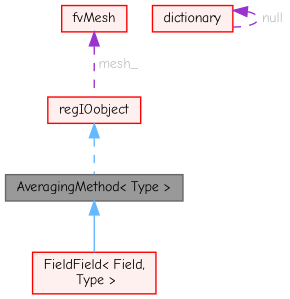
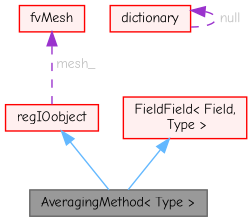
edge "AveragingMethod< Type >" -> "regIOobject": style dashed -> solid
edge "FieldField< Field, Type >" -> "AveragingMethod< Type >": reversed
